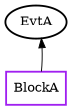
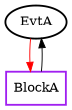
edge "EvtA" -> "BlockA": added
